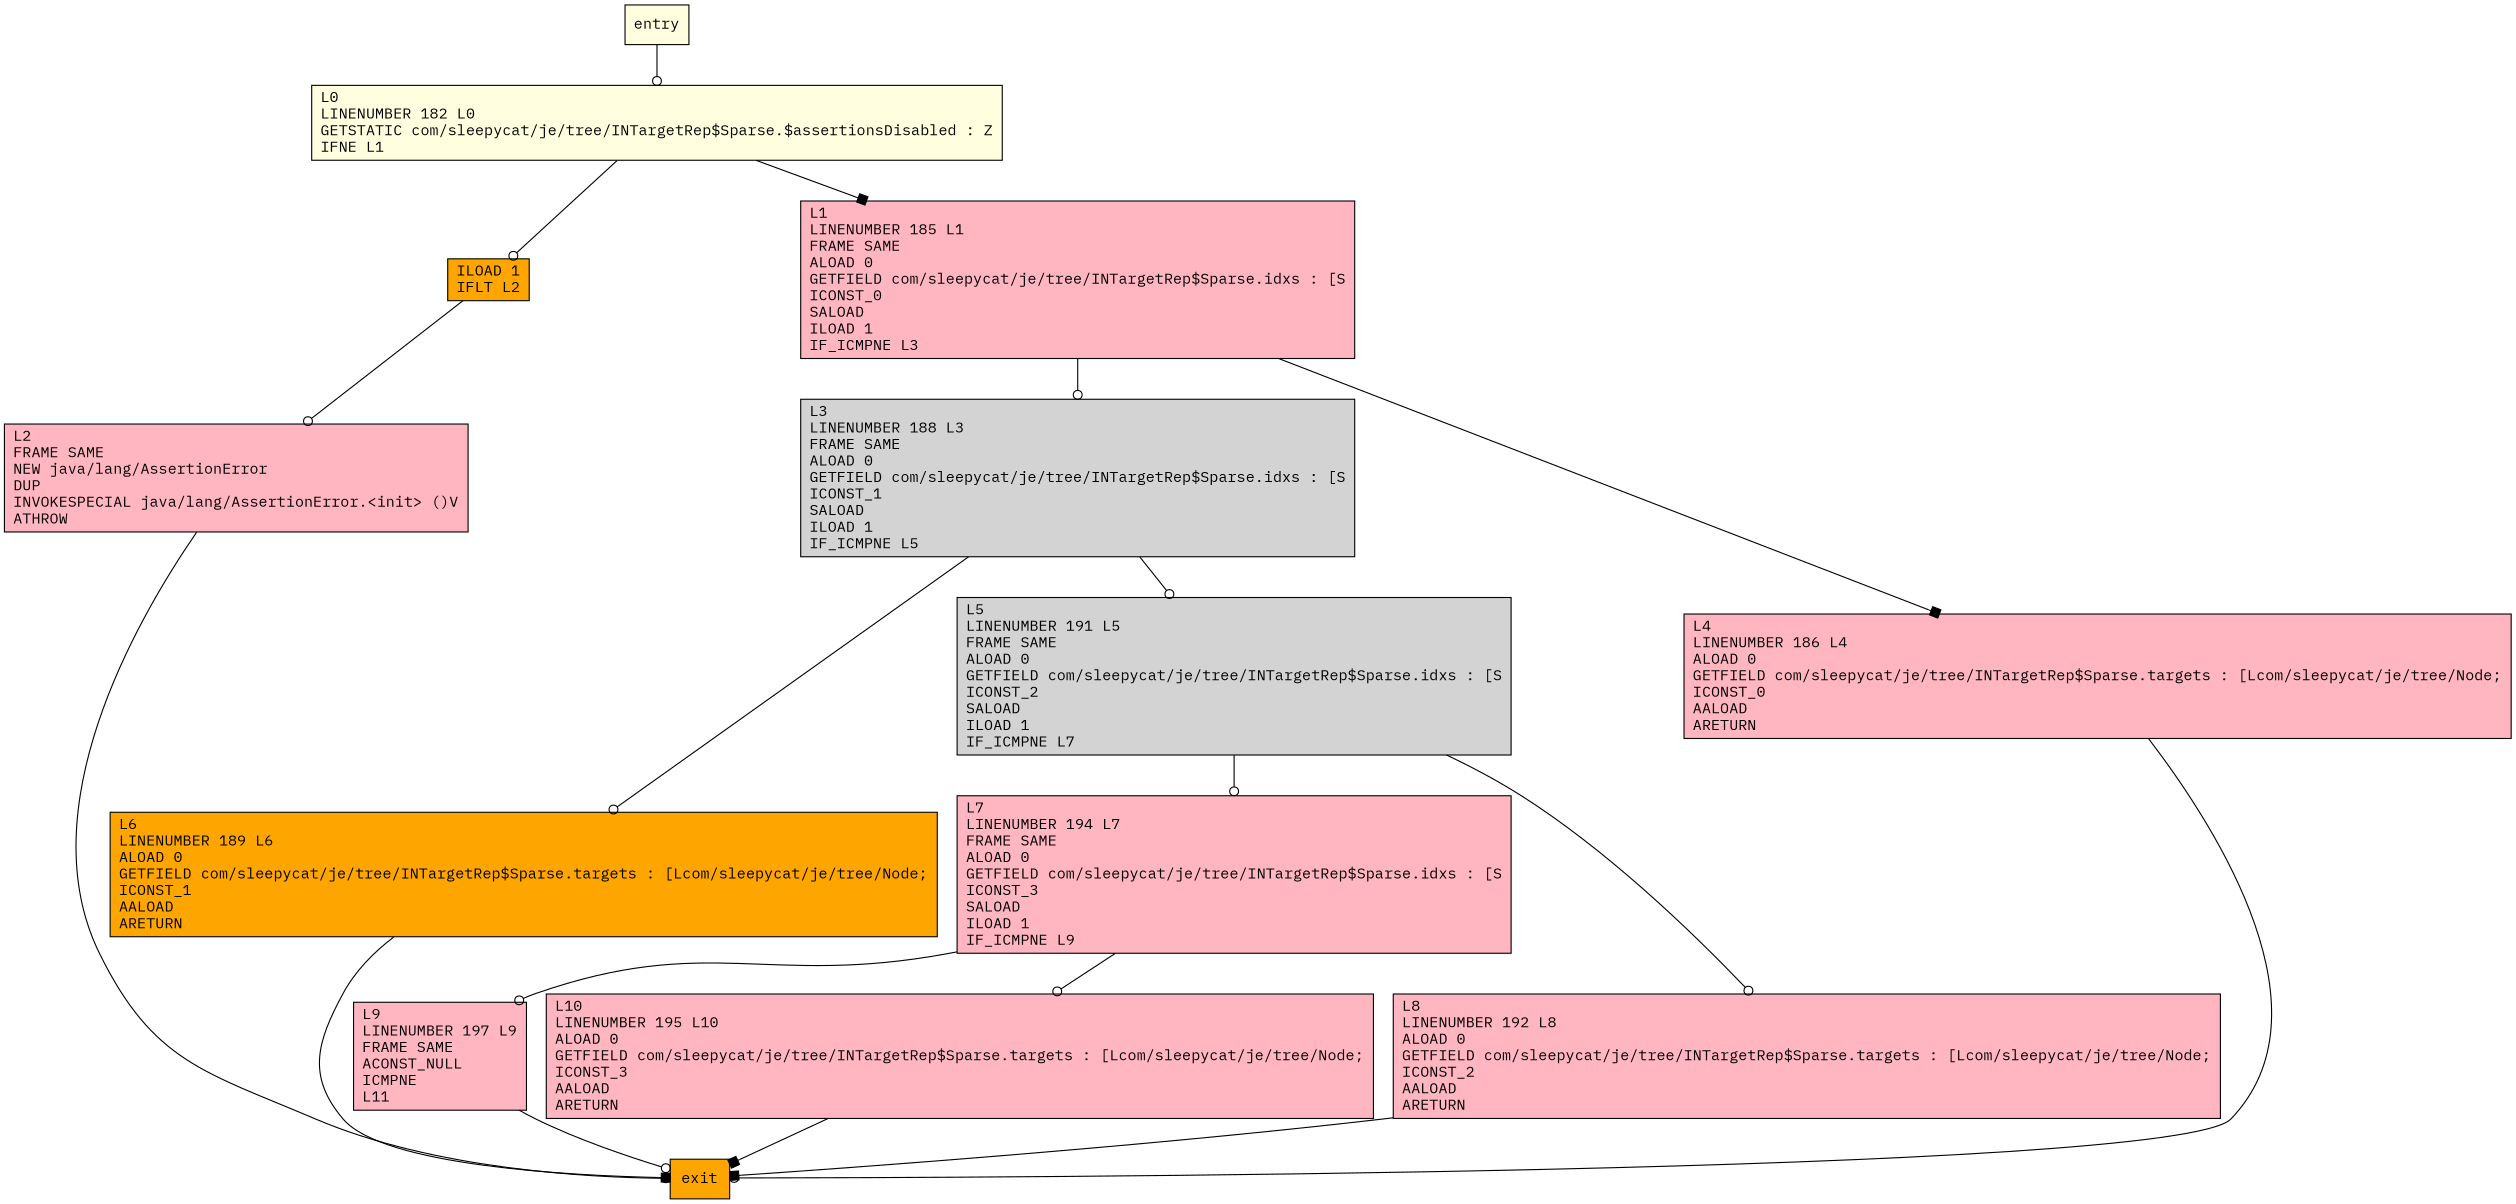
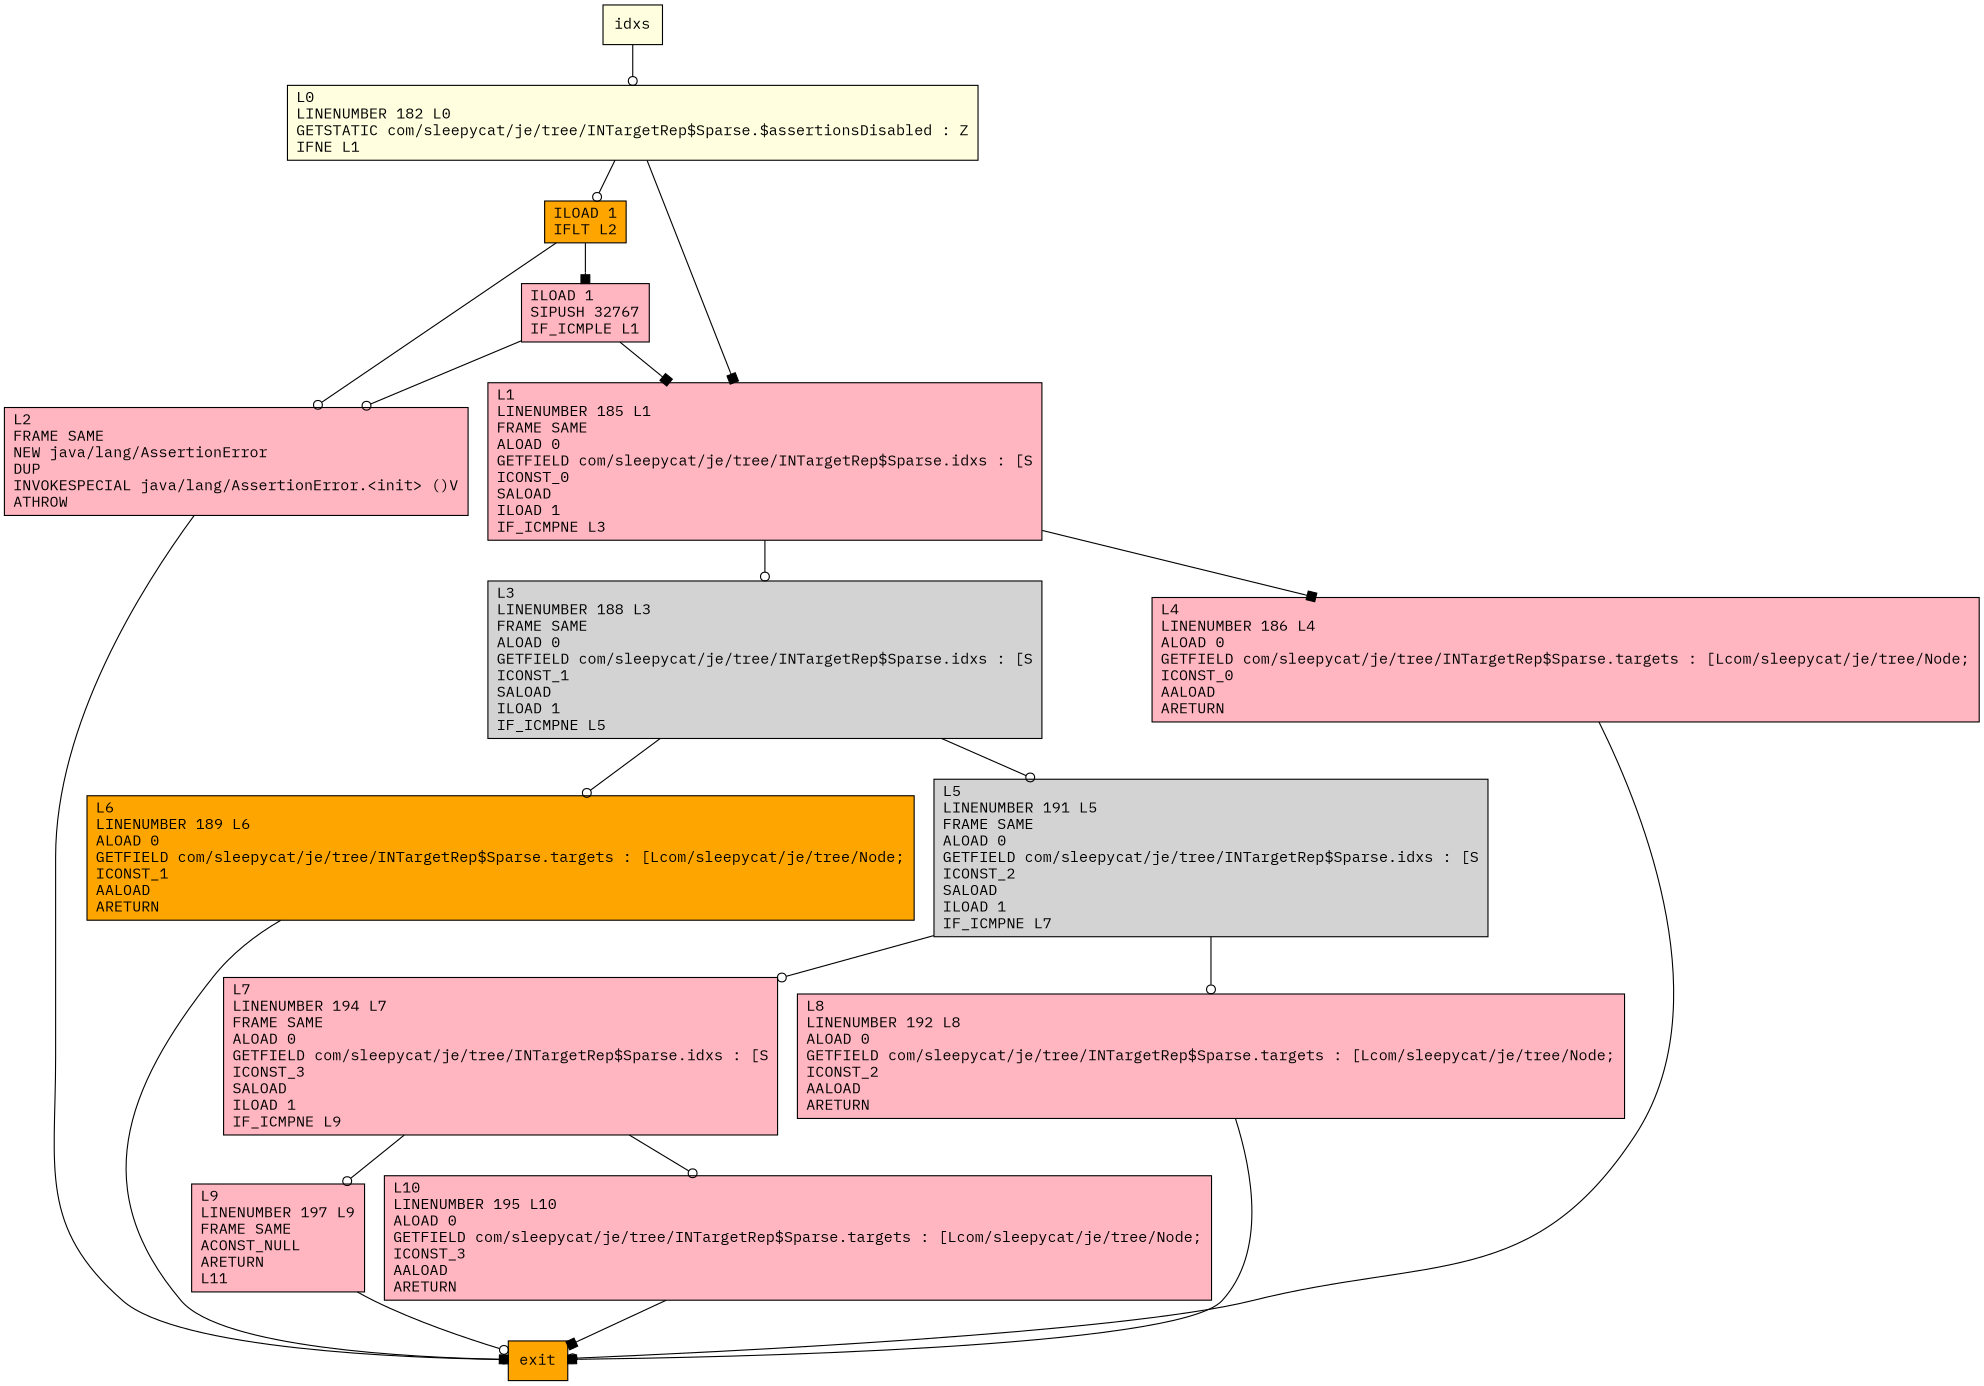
node "entry": label "entry" -> "idxs"
node "ILOAD 1 SIPUSH 32767 IF_ICMPLE L1": added
node "L9 LINENUMBER 197 L9 FRAME SAME ACONST_NULL ICMPNE L11": label "L9 LINENUMBER 197 L9 FRAME SAME ACONST_NULL ICMPNE L11" -> "L9 LINENUMBER 197 L9 FRAME SAME ACONST_NULL ARETURN L11"
